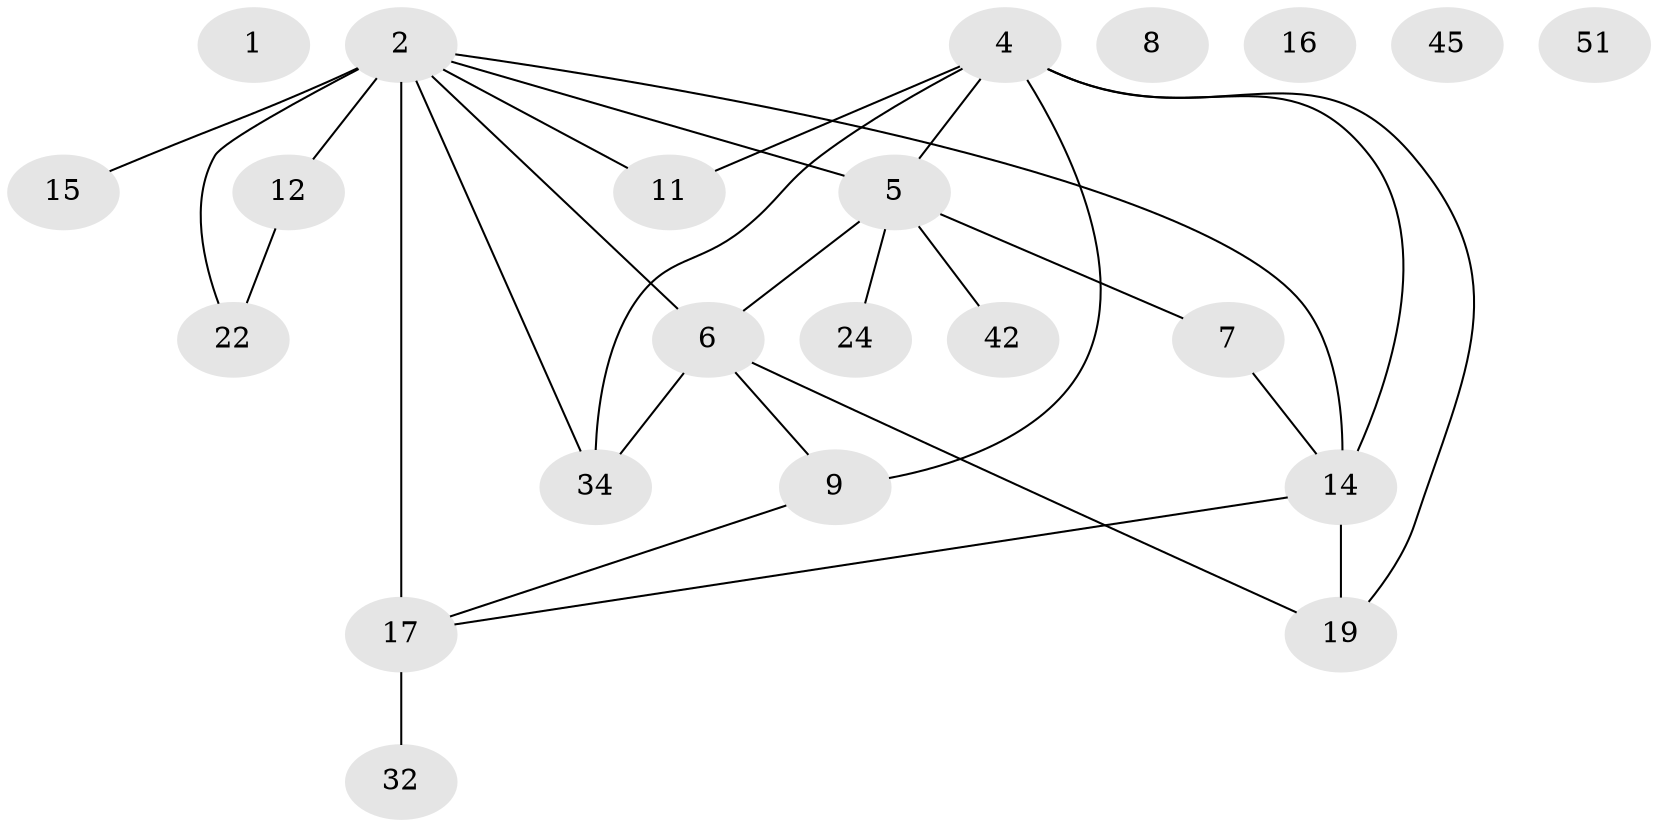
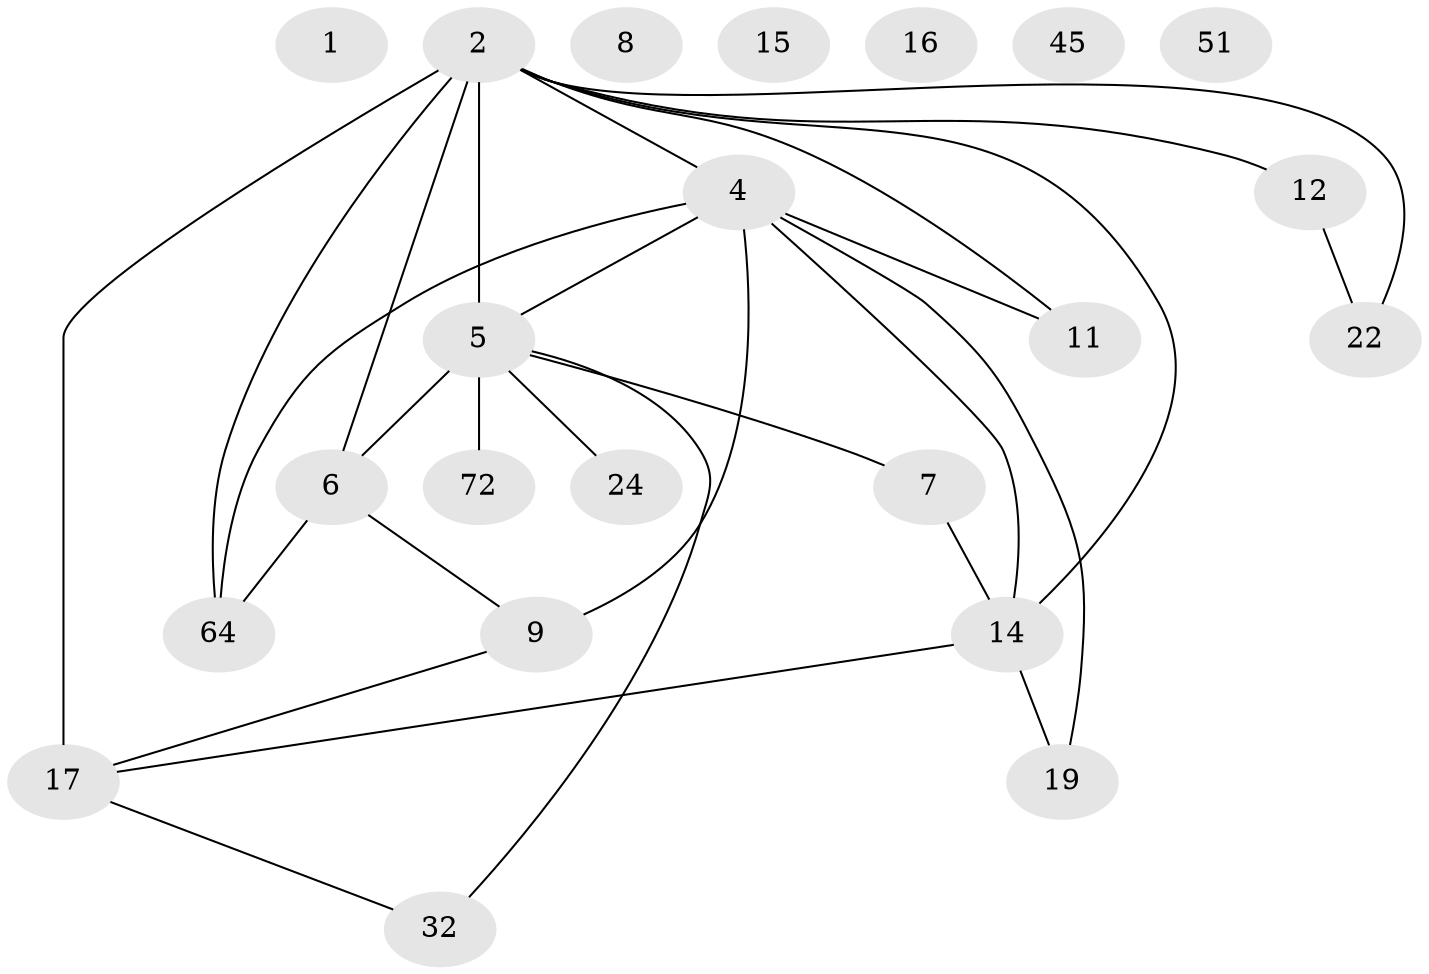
edge "2" -- "15": now "2" -- "4"
node "42": label "42" -> "72"
node "34": label "34" -> "64"
edge "6" -- "19": removed
edge "5" -- "32": added
